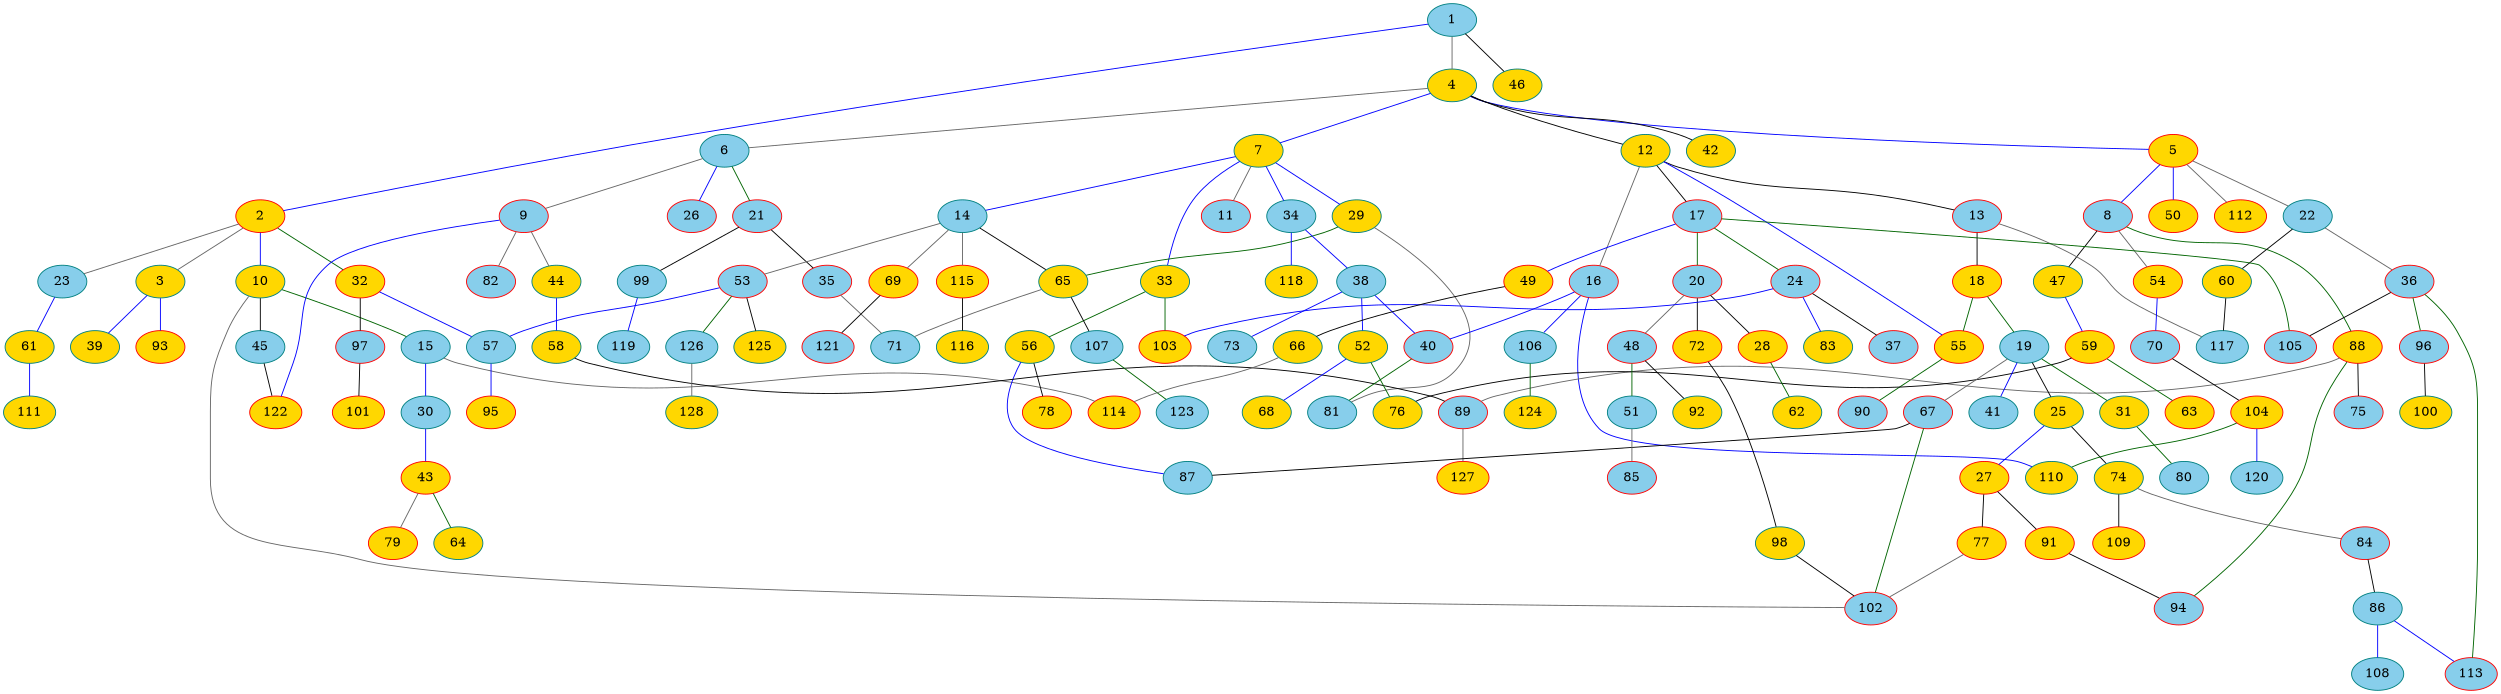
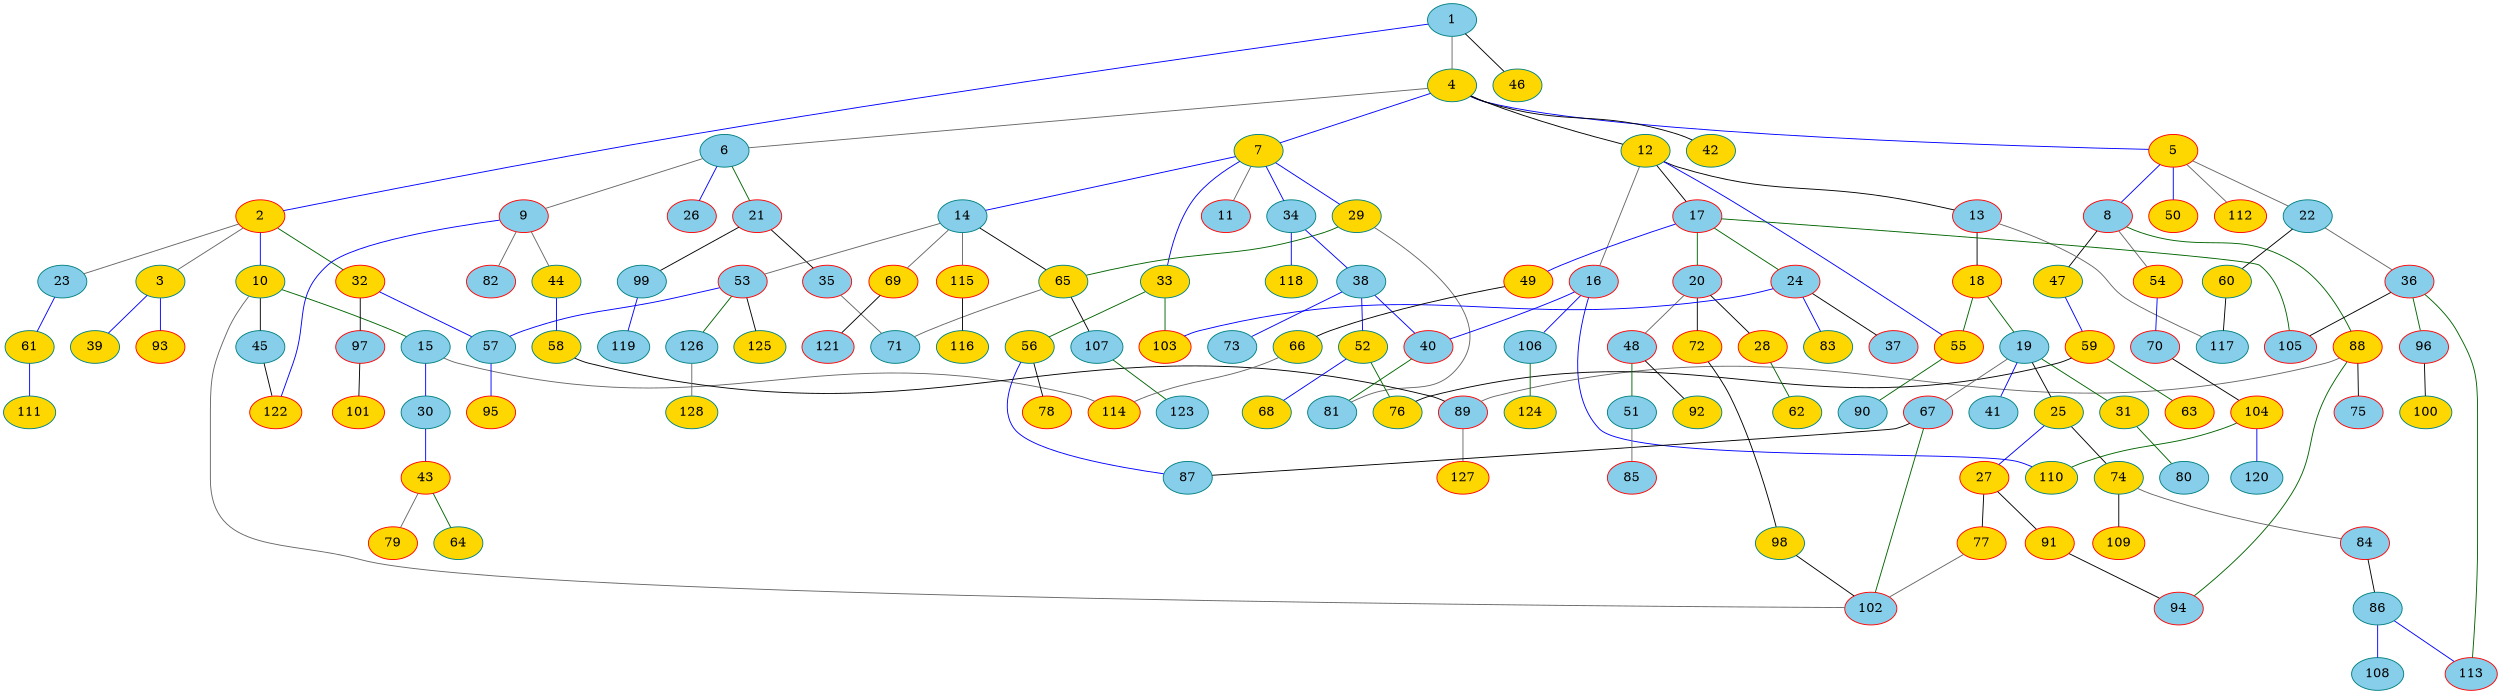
node "90": color red -> teal
